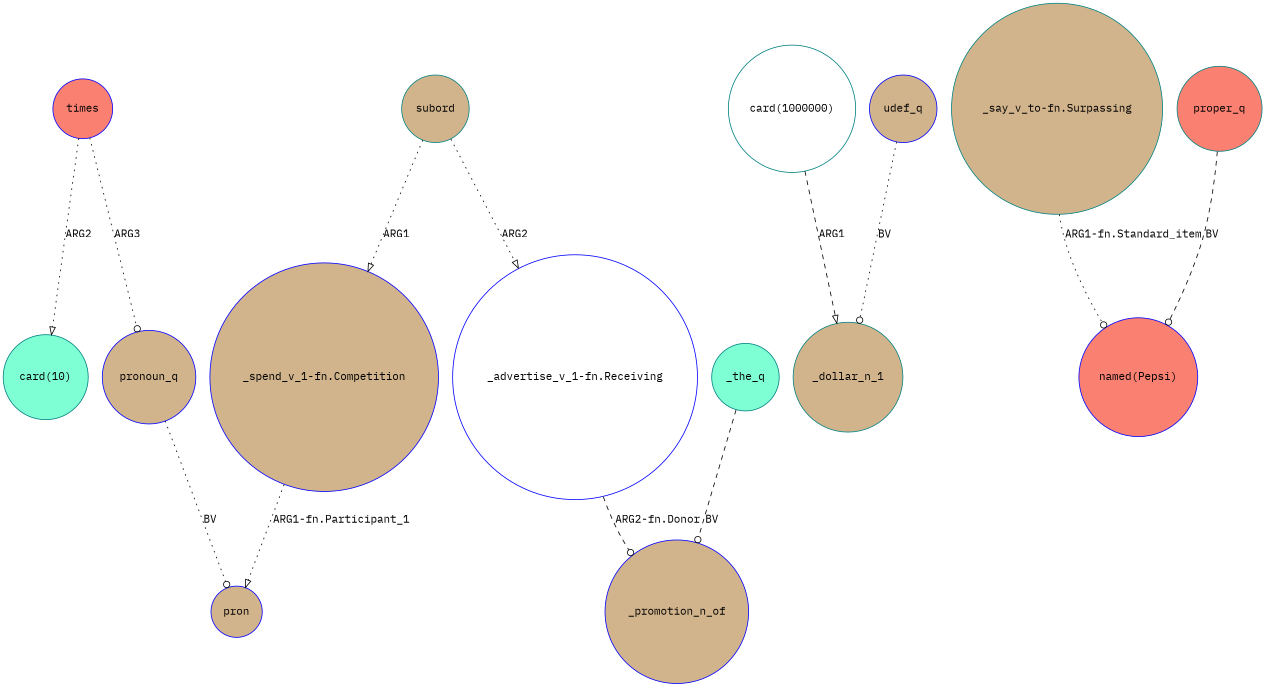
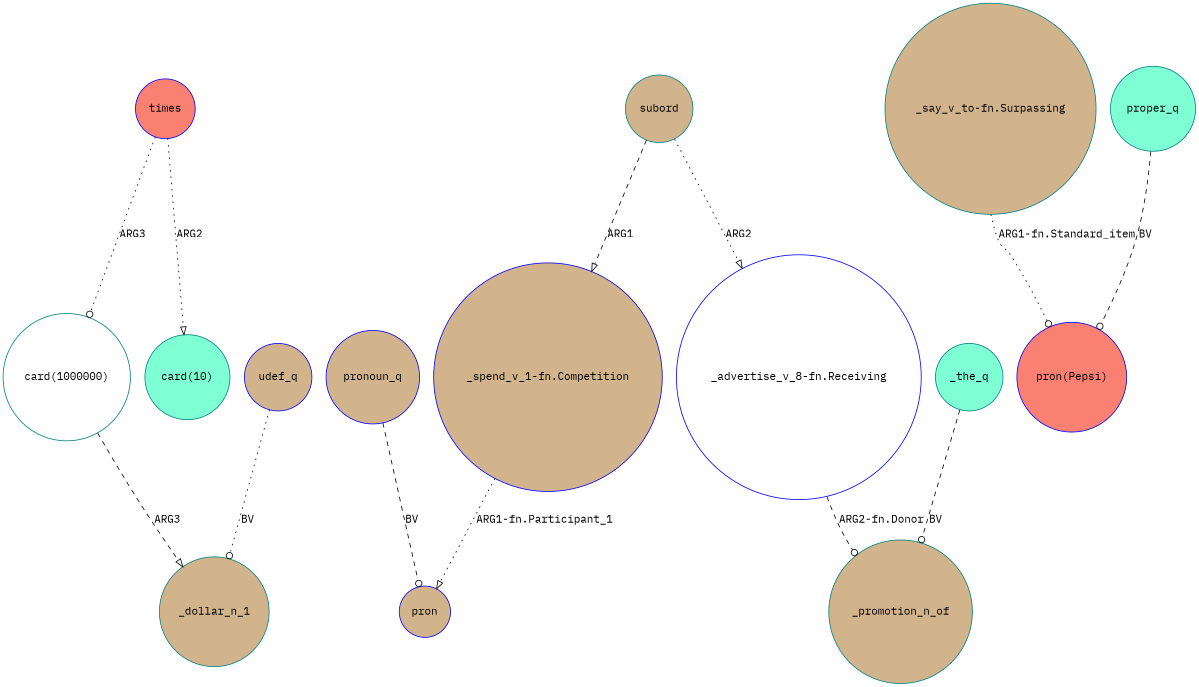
node "proper_q": fillcolor salmon -> aquamarine
edge "subord" -> "_spend_v_1-fn.Competition": style dotted -> dashed
edge "times" -> "pronoun_q": now "times" -> "card(1000000)"
edge "card(1000000)" -> "_dollar_n_1": label "ARG1" -> "ARG3"
node "_advertise_v_1-fn.Receiving": label "_advertise_v_1-fn.Receiving" -> "_advertise_v_8-fn.Receiving"
node "named(Pepsi)": label "named(Pepsi)" -> "pron(Pepsi)"
edge "pronoun_q" -> "pron": style dotted -> dashed
node "_promotion_n_of": color blue -> teal
